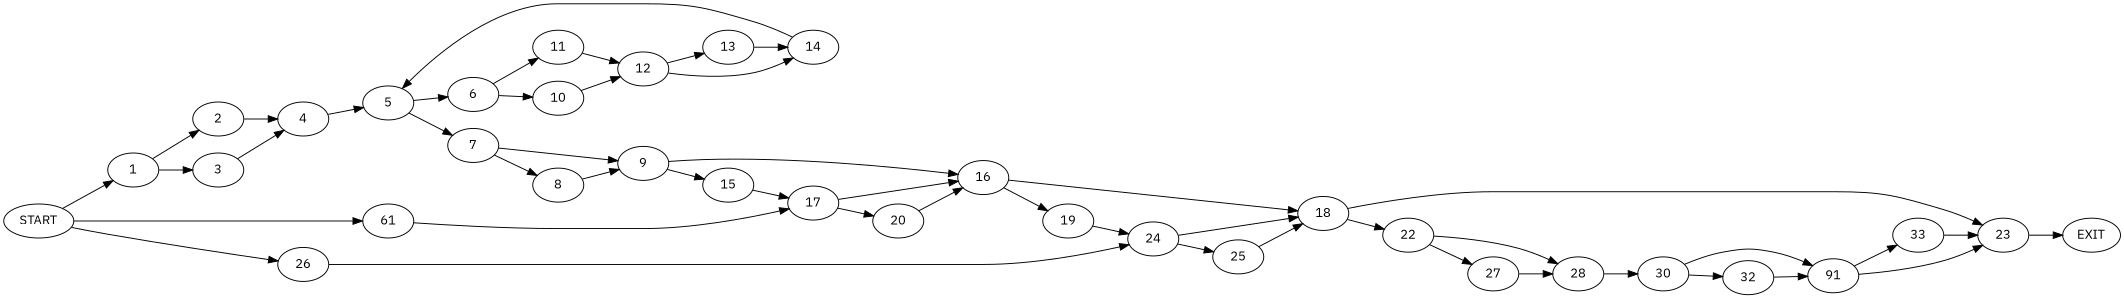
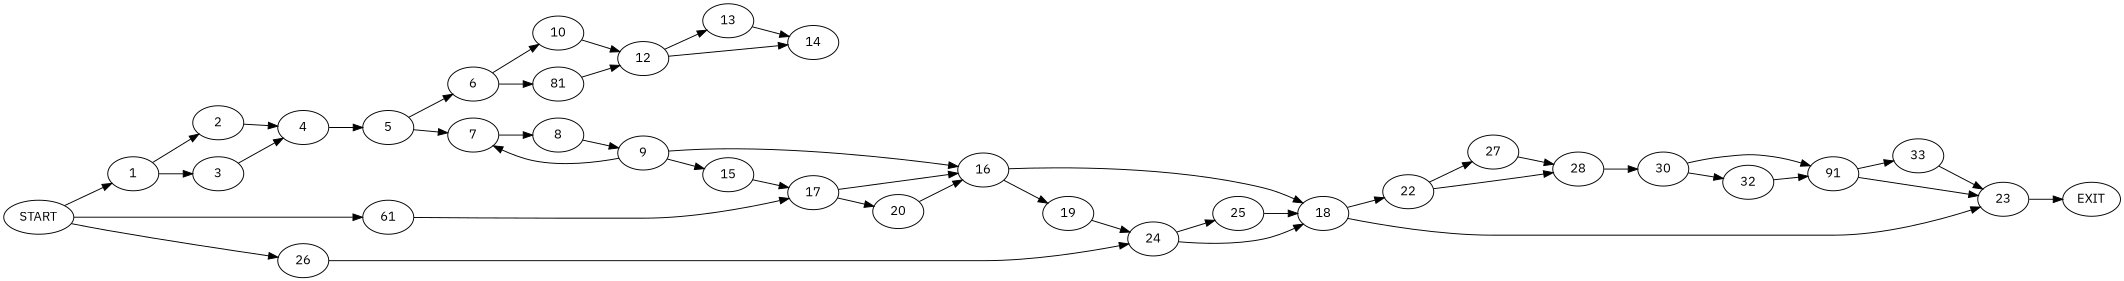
edge "14" -> "5": removed
node "11": label "11" -> "81"
edge "7" -> "9": reversed
